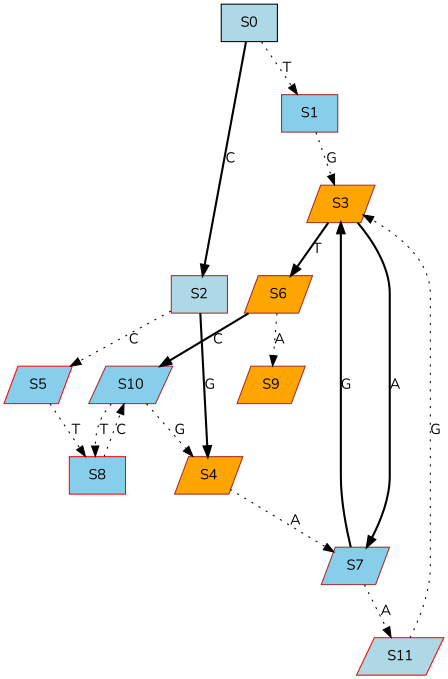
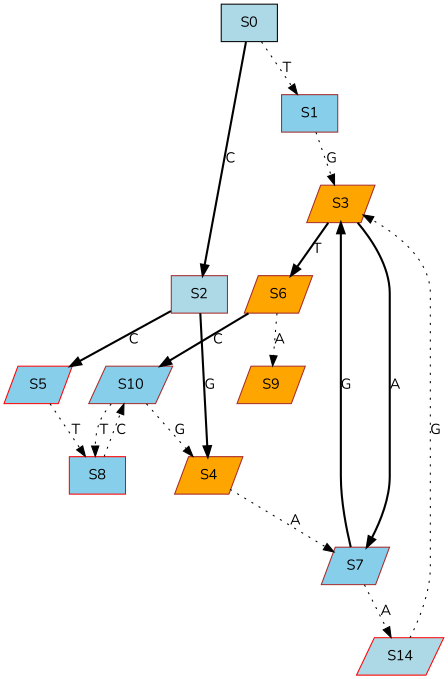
edge "S2" -> "S5": style dotted -> bold
node "S11": label "S11" -> "S14"
